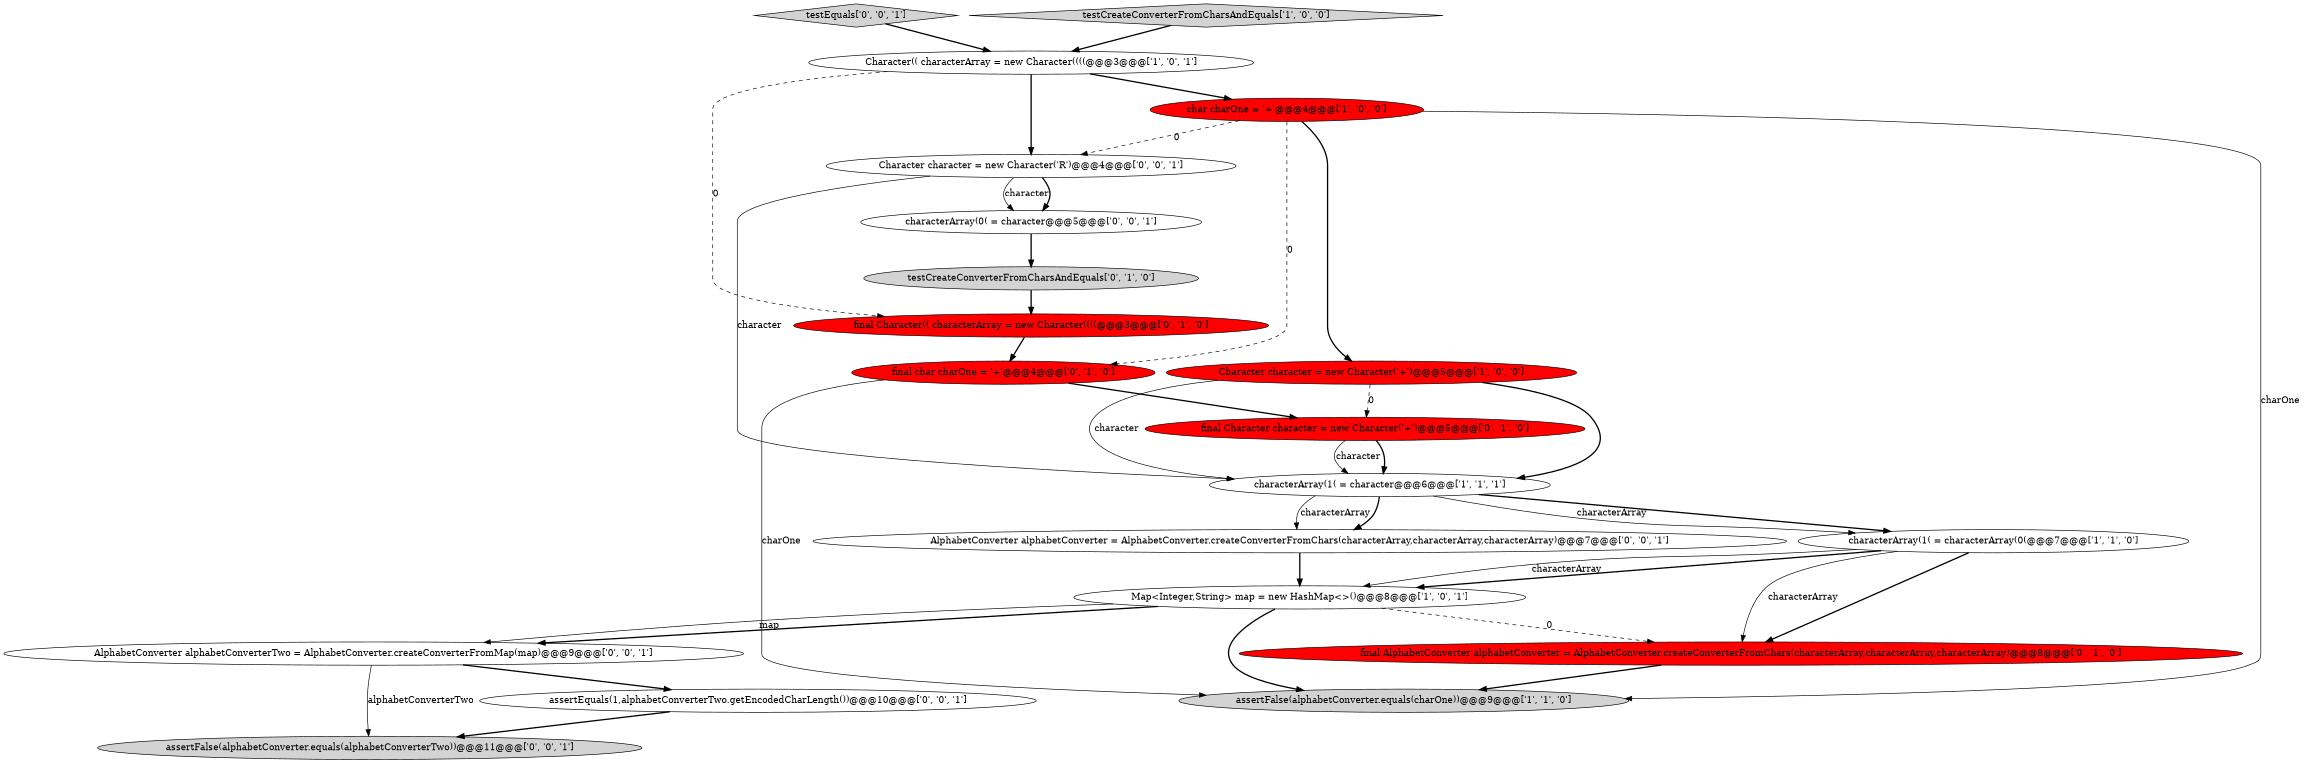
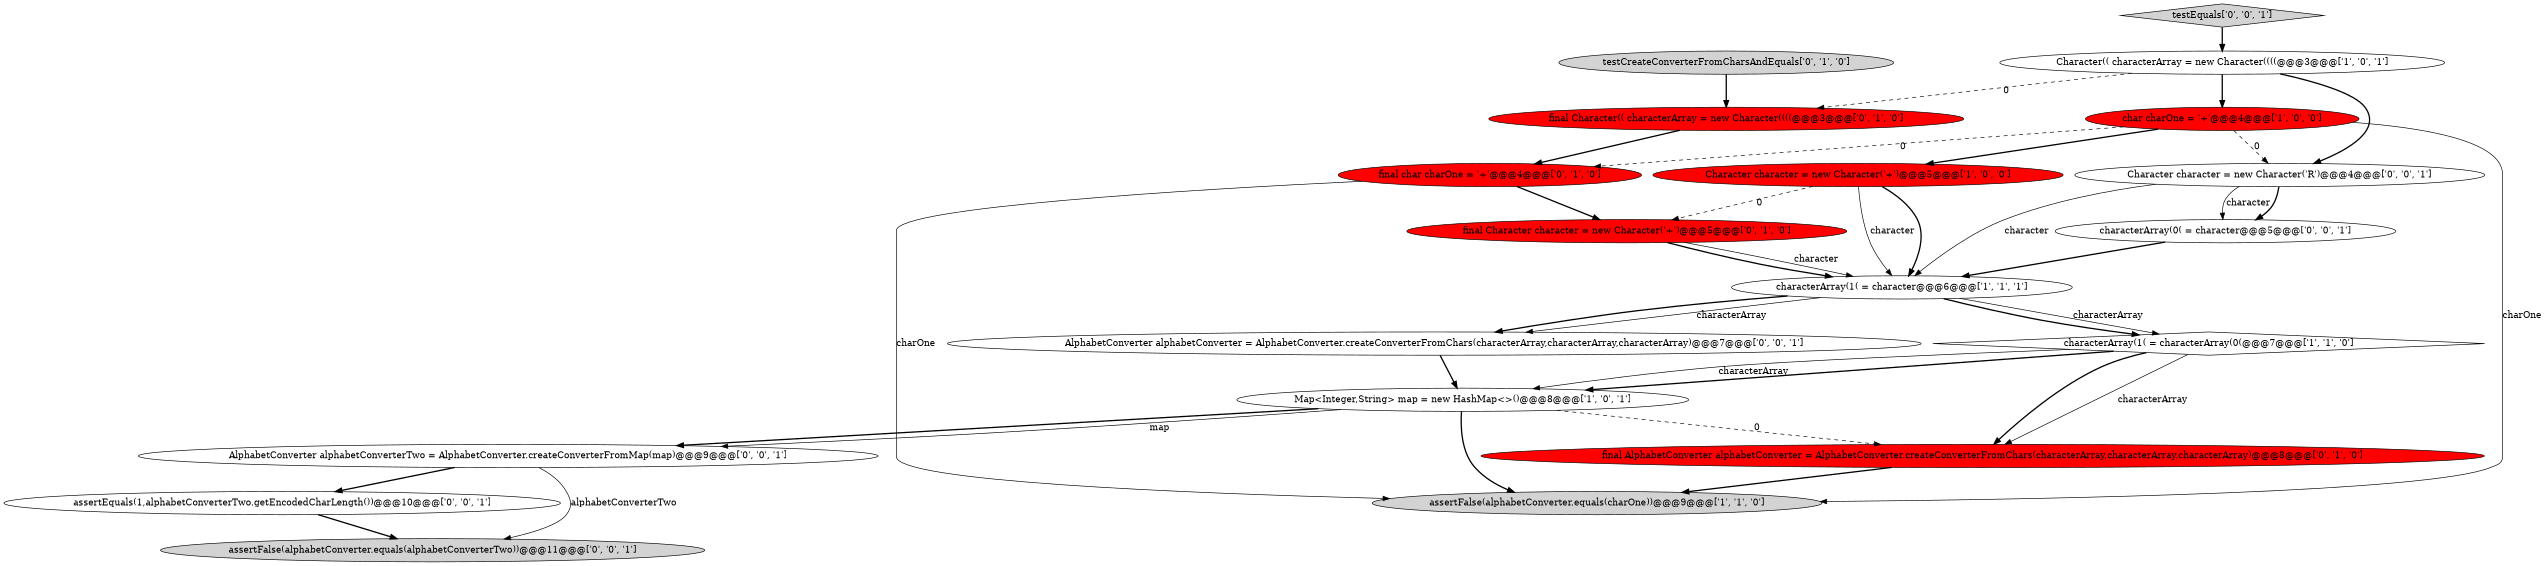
node "testCreateConverterFromCharsAndEquals['1', '0', '0']": removed
edge "characterArray(0( = character@@@5@@@['0', '0', '1']" -> "testCreateConverterFromCharsAndEquals['0', '1', '0']": now "characterArray(0( = character@@@5@@@['0', '0', '1']" -> "characterArray(1( = character@@@6@@@['1', '1', '1']"
node "characterArray(1( = characterArray(0(@@@7@@@['1', '1', '0']": shape ellipse -> diamond
